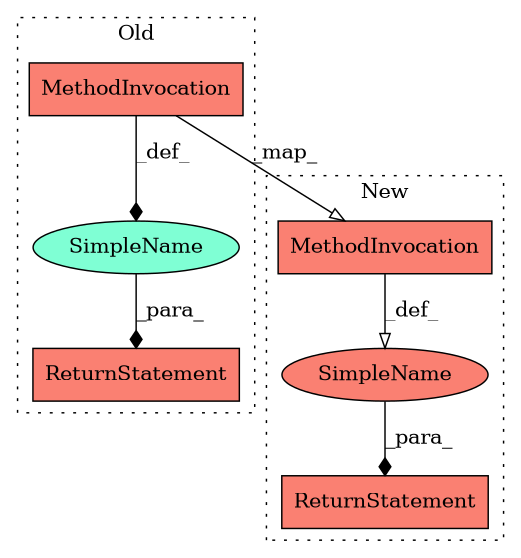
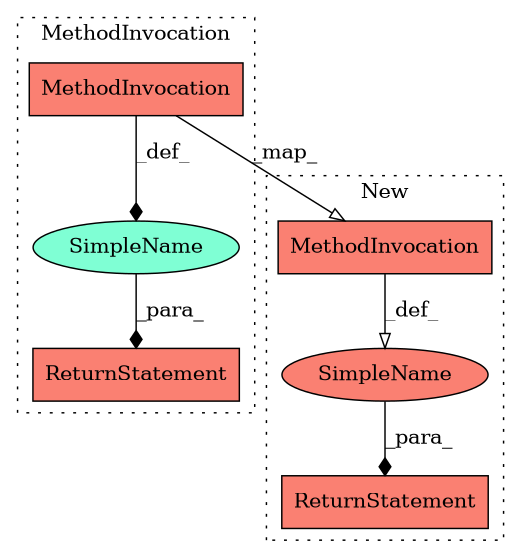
cluster "Old": label "Old" -> "MethodInvocation"
